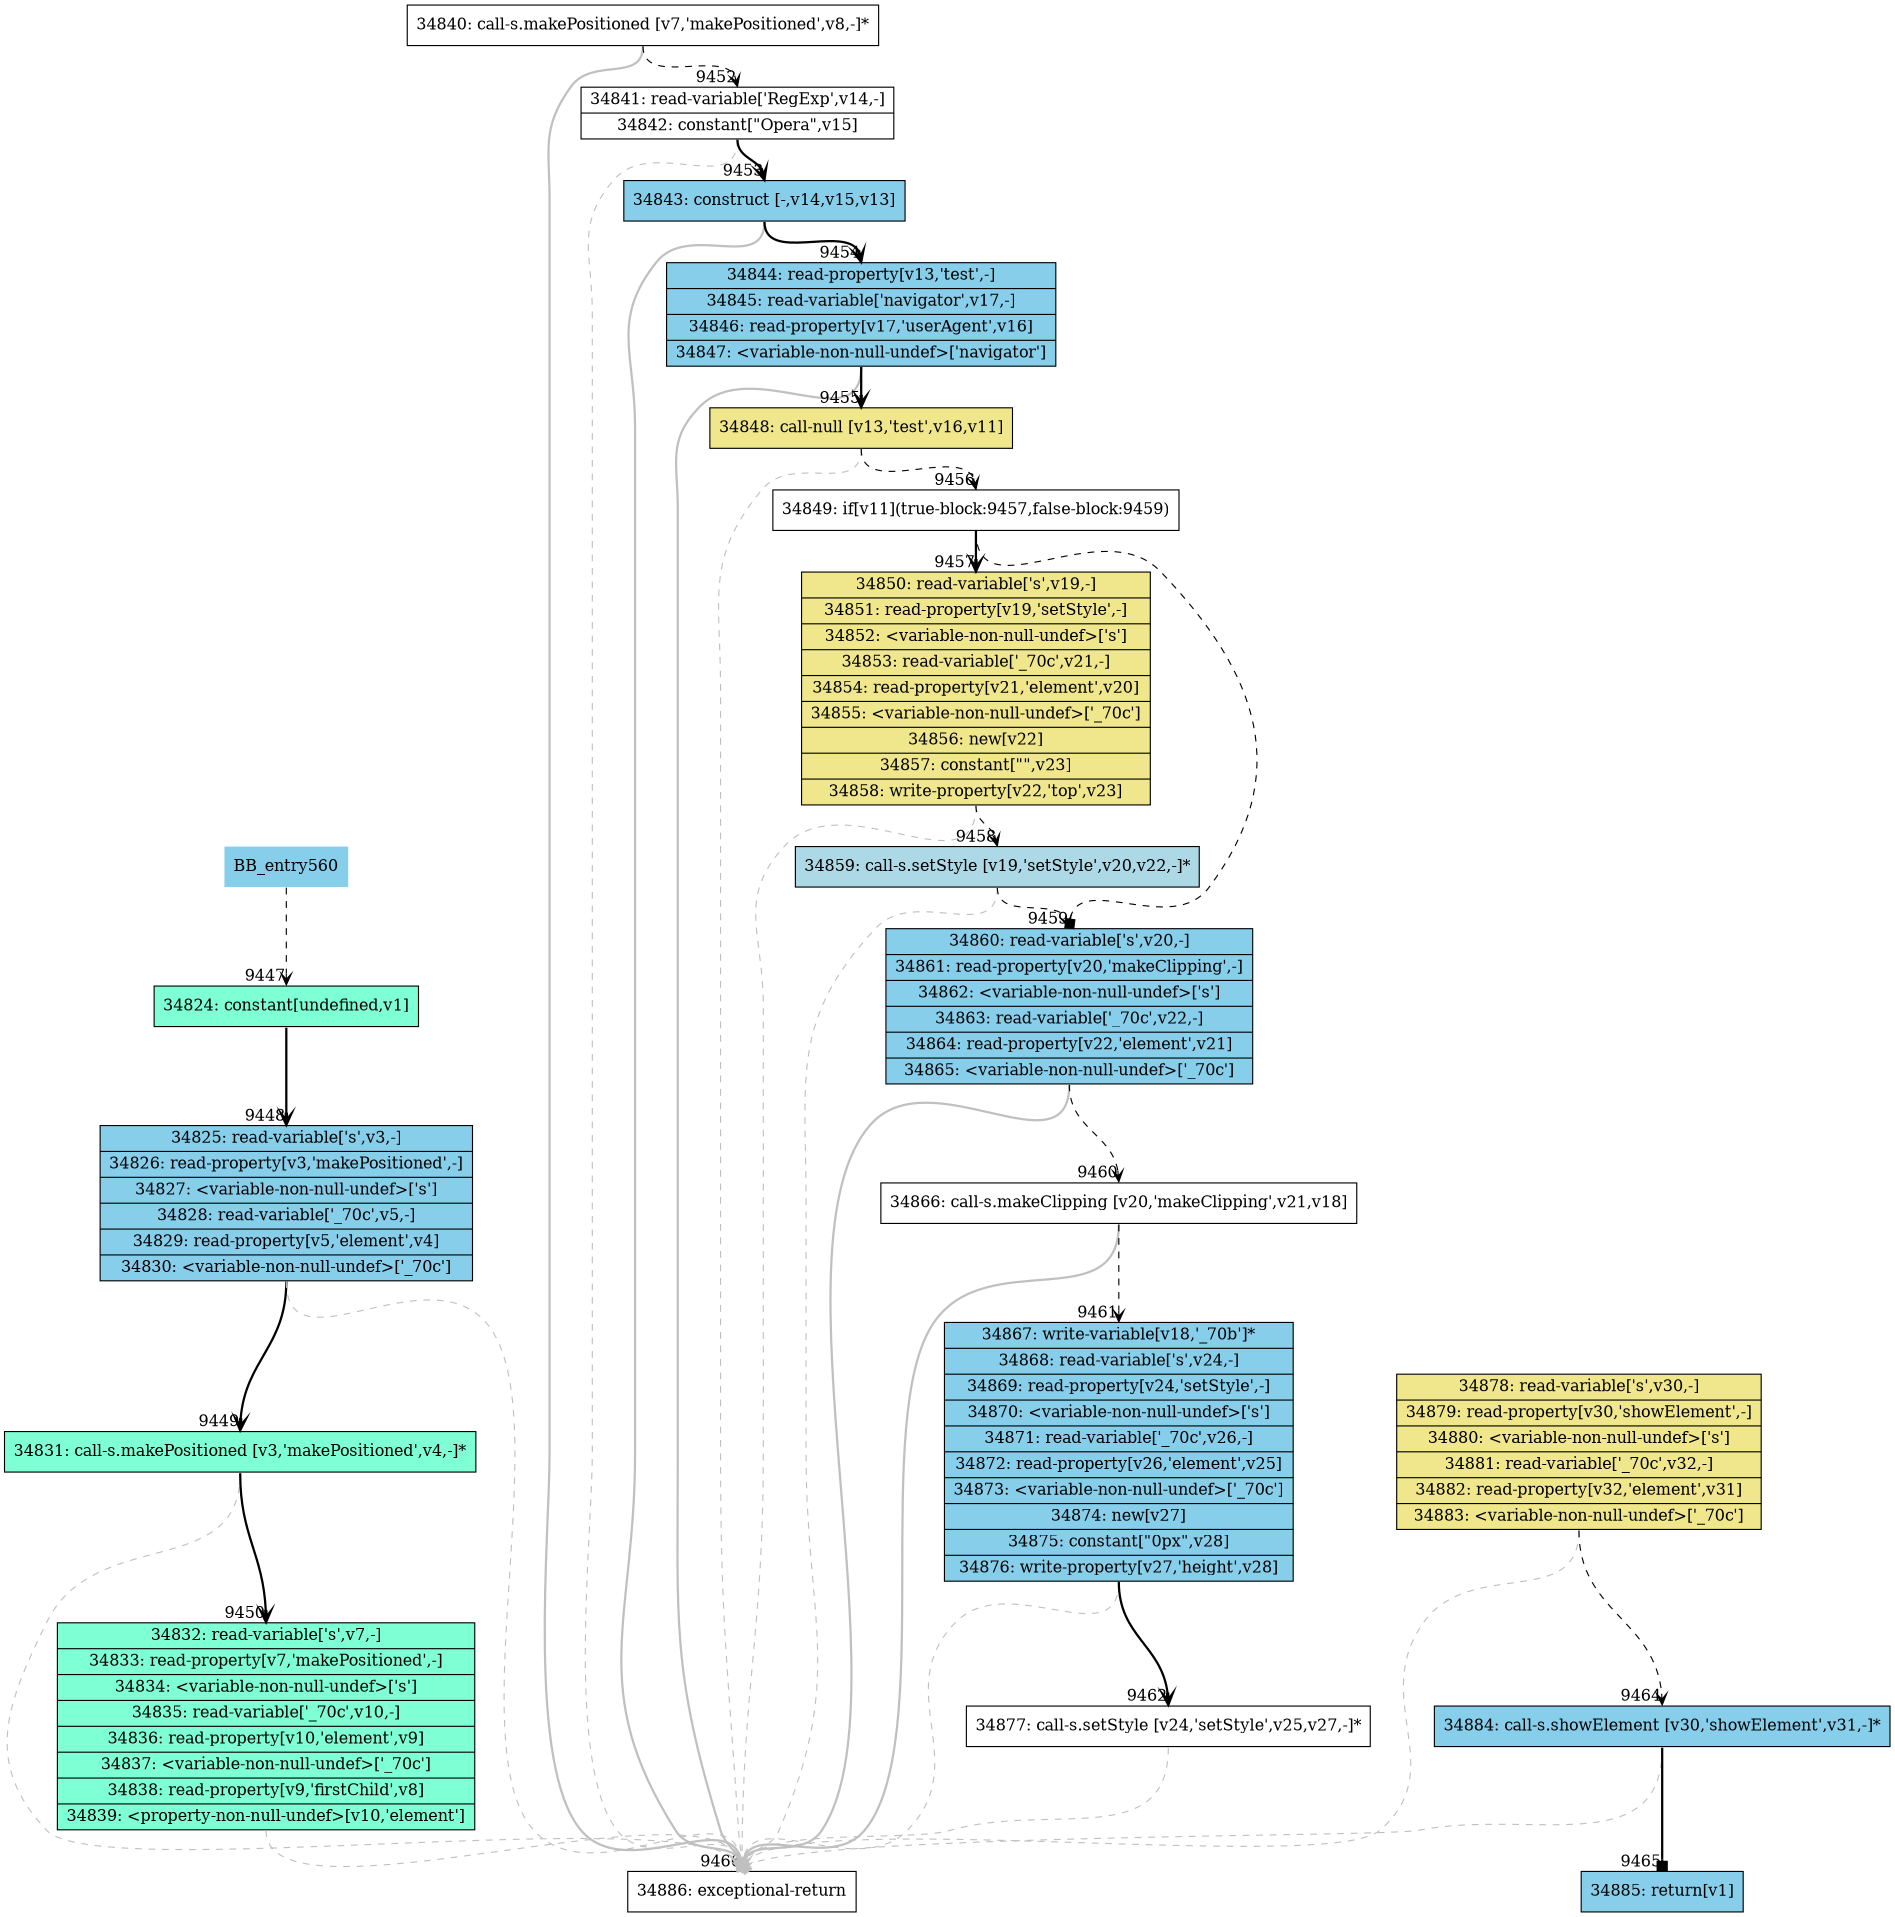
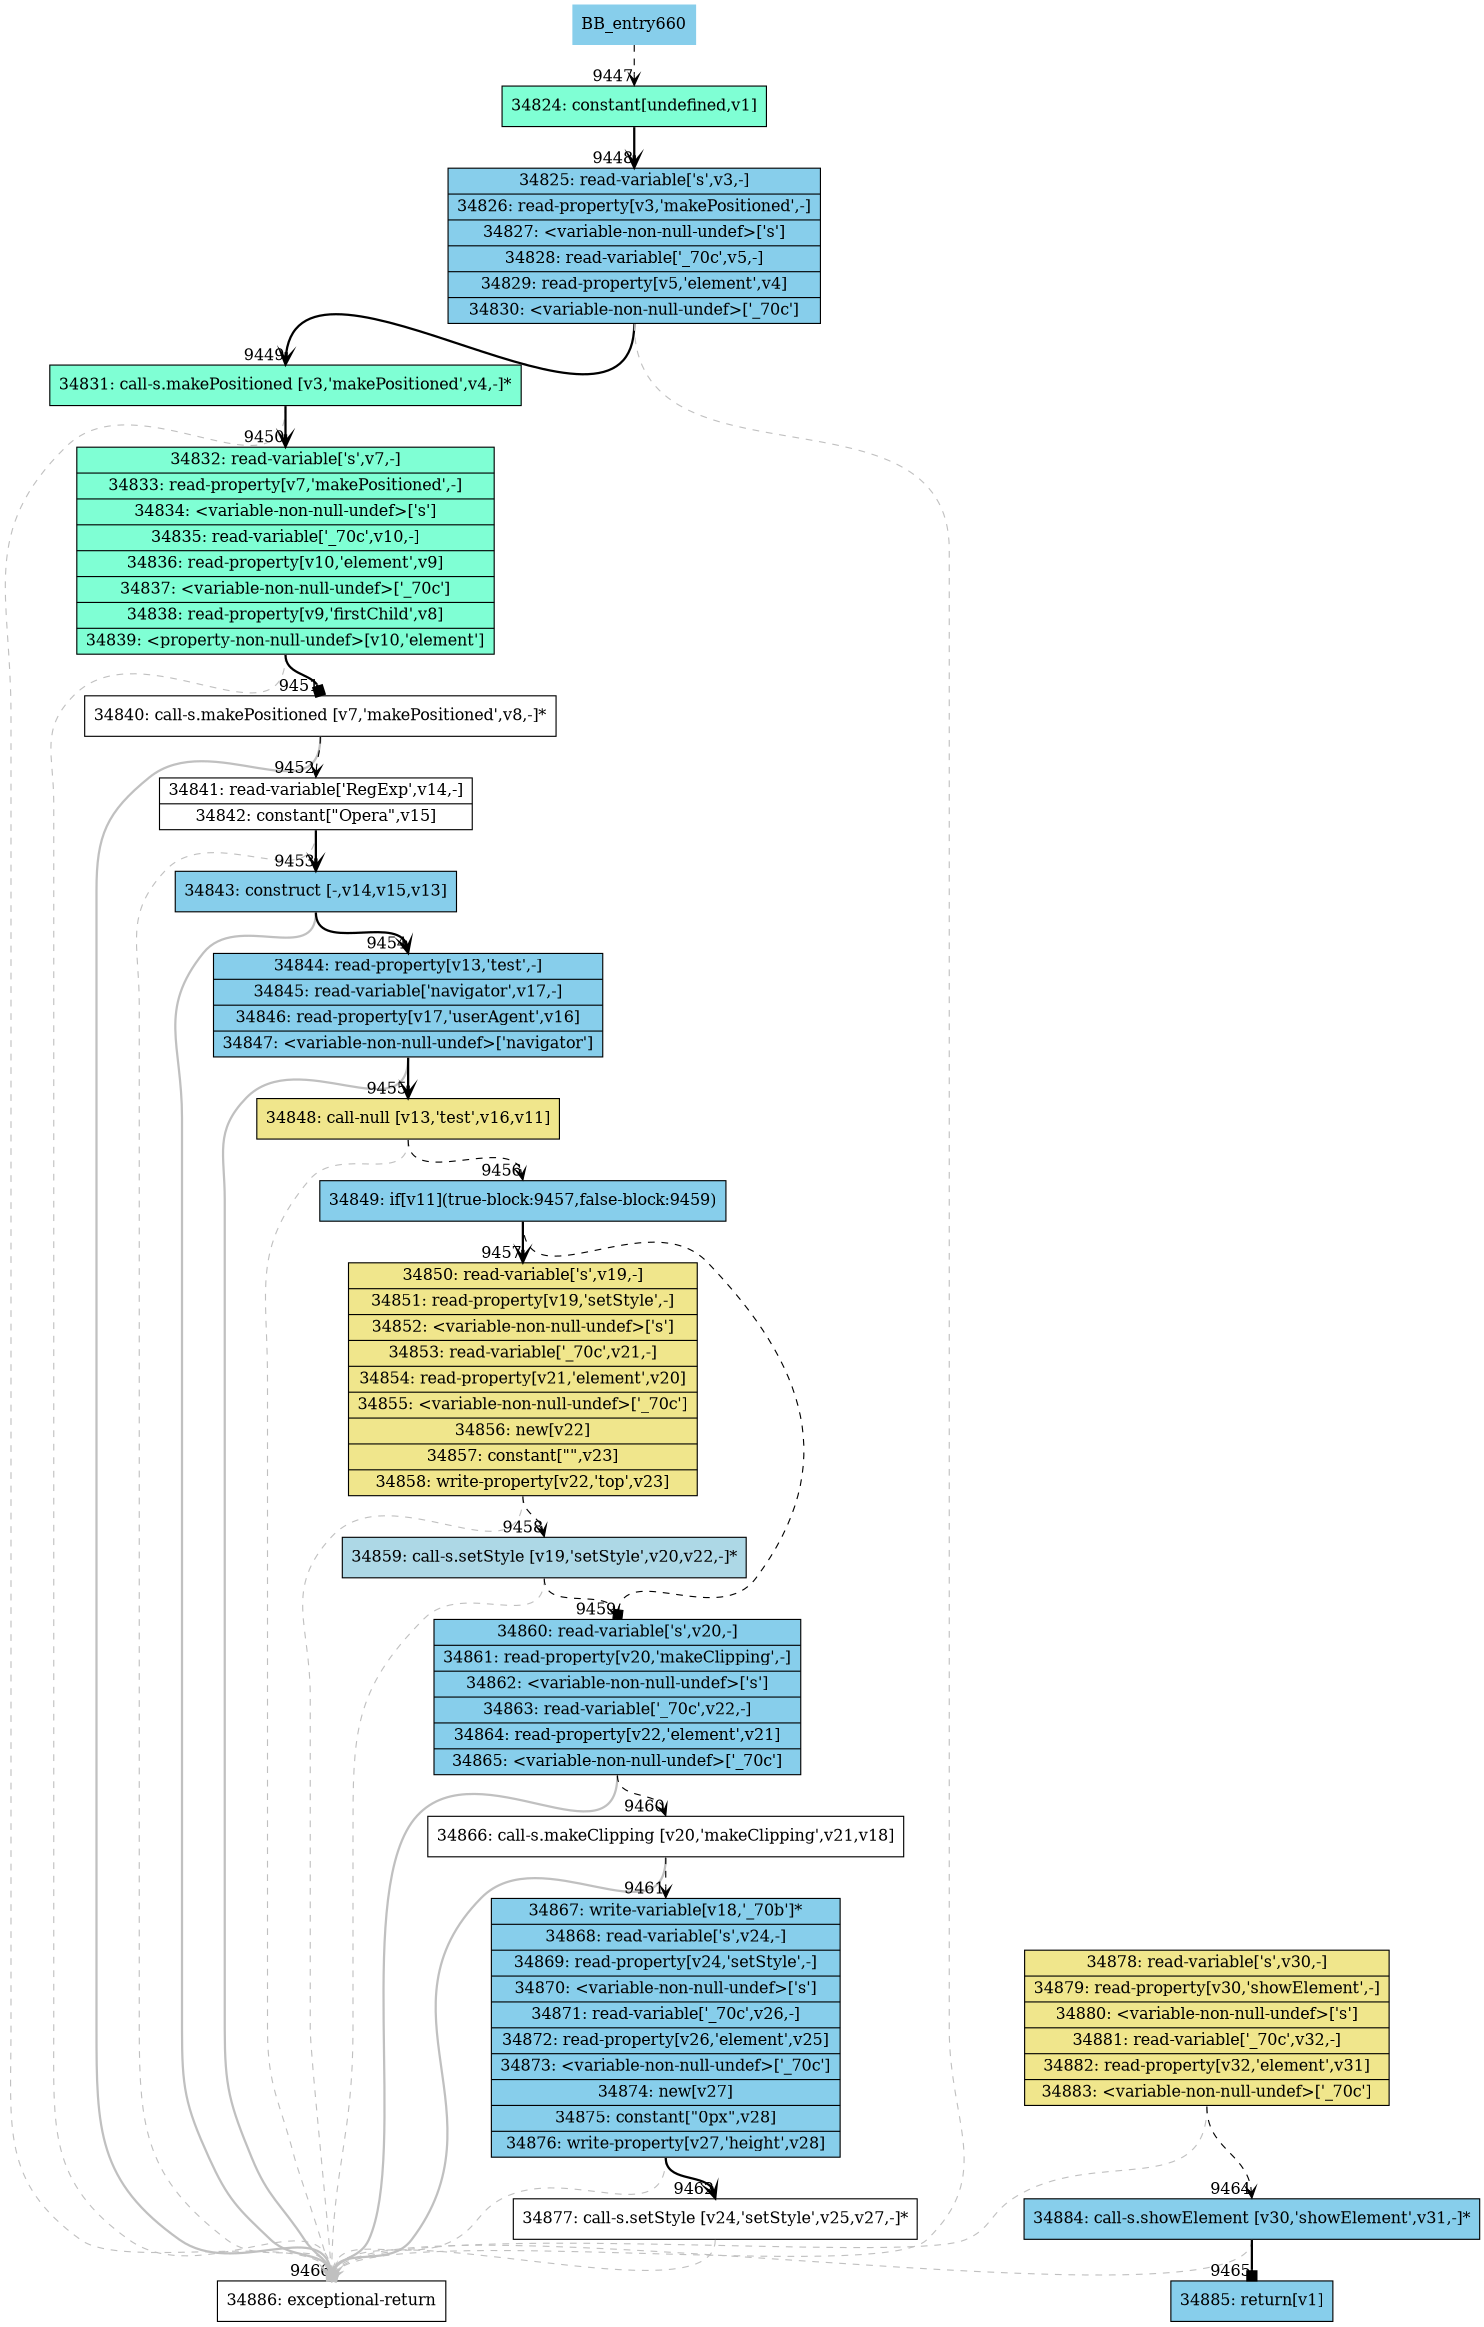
node "34849: if[v11](true-block:9457,false-block:9459)": fillcolor white -> skyblue
edge "34832: read-variable['s',v7,-]" -> "34840: call-s.makePositioned [v7,'makePositioned',v8,-]*": added
node "BB_entry560": label "BB_entry560" -> "BB_entry660"
